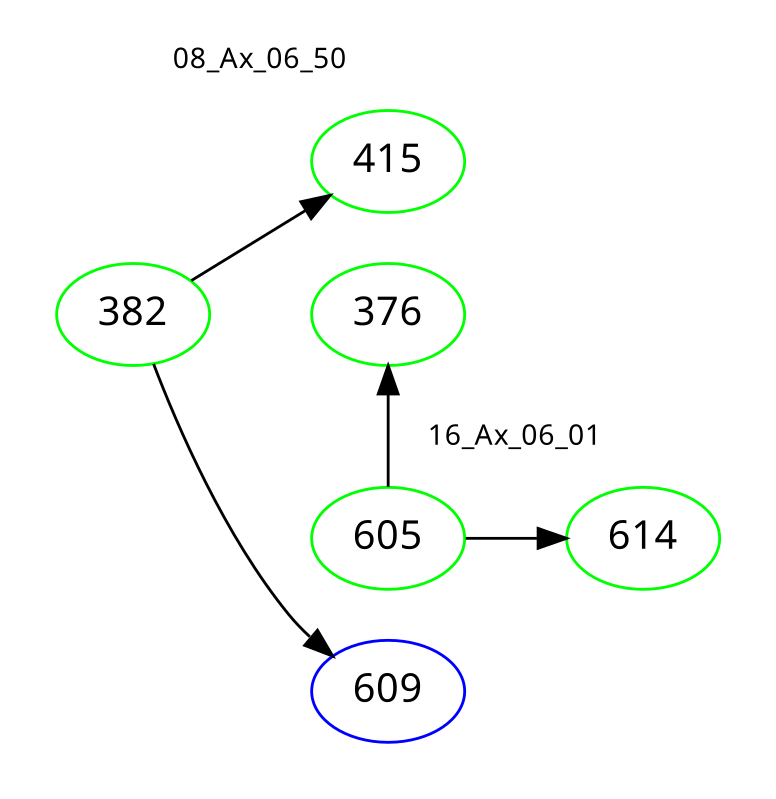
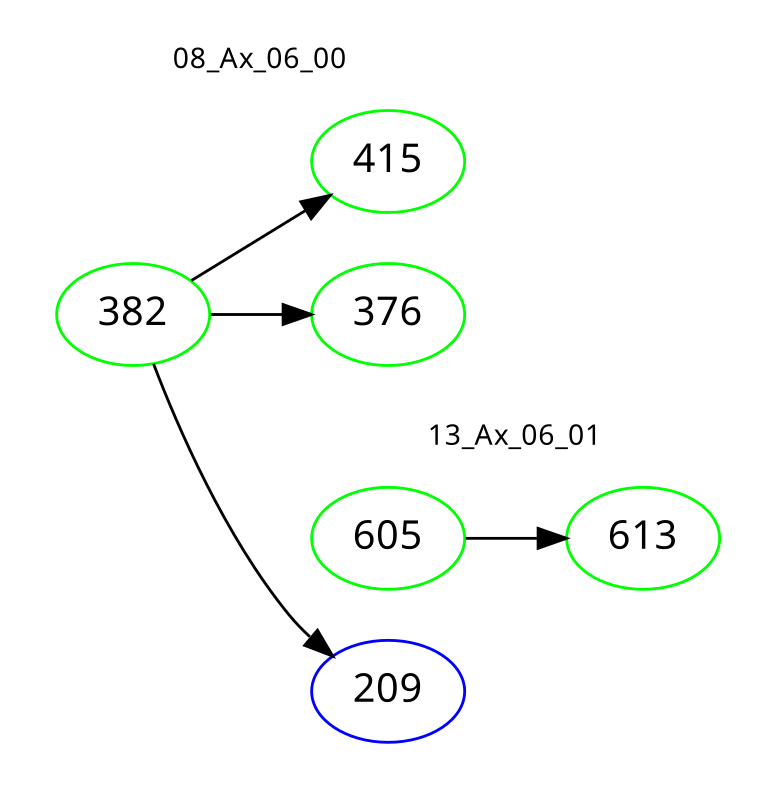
cluster "08_Ax_06_50": label "08_Ax_06_50" -> "08_Ax_06_00"
cluster "16_Ax_06_01": label "16_Ax_06_01" -> "13_Ax_06_01"
edge "605" -> "376": now "382" -> "376"
node "614": label "614" -> "613"
node "609": label "609" -> "209"
